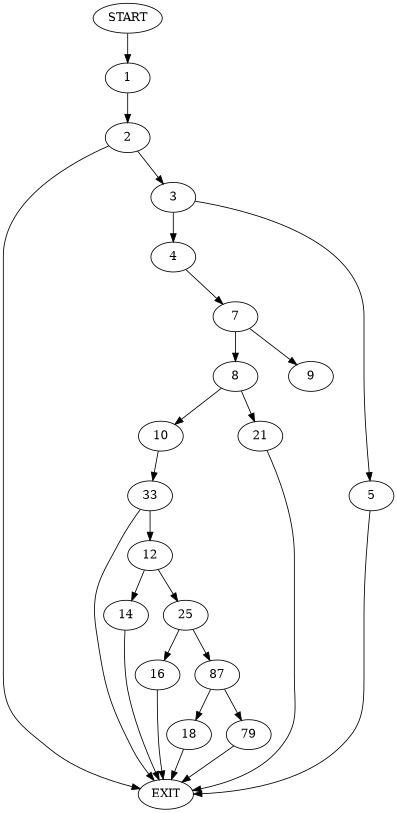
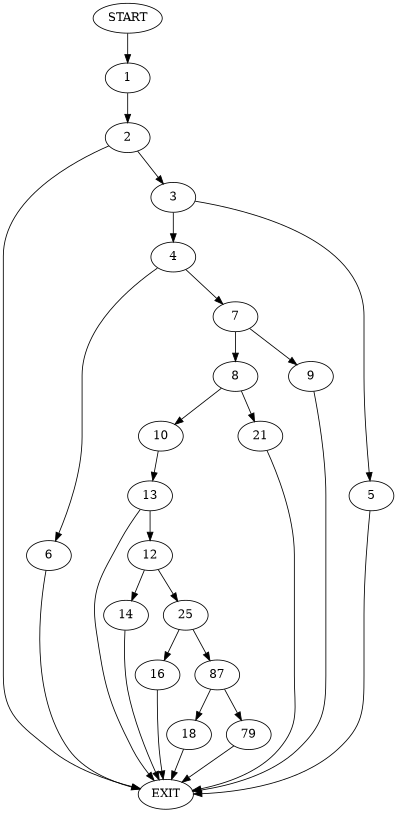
node "33": label "33" -> "13"
node "6": added
edge "9" -> "EXIT": added
